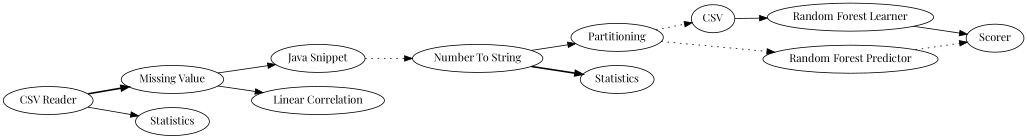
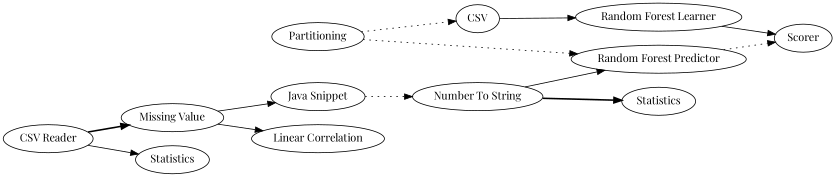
edge "Number To String" -> "Partitioning": now "Number To String" -> "Random Forest Predictor"
